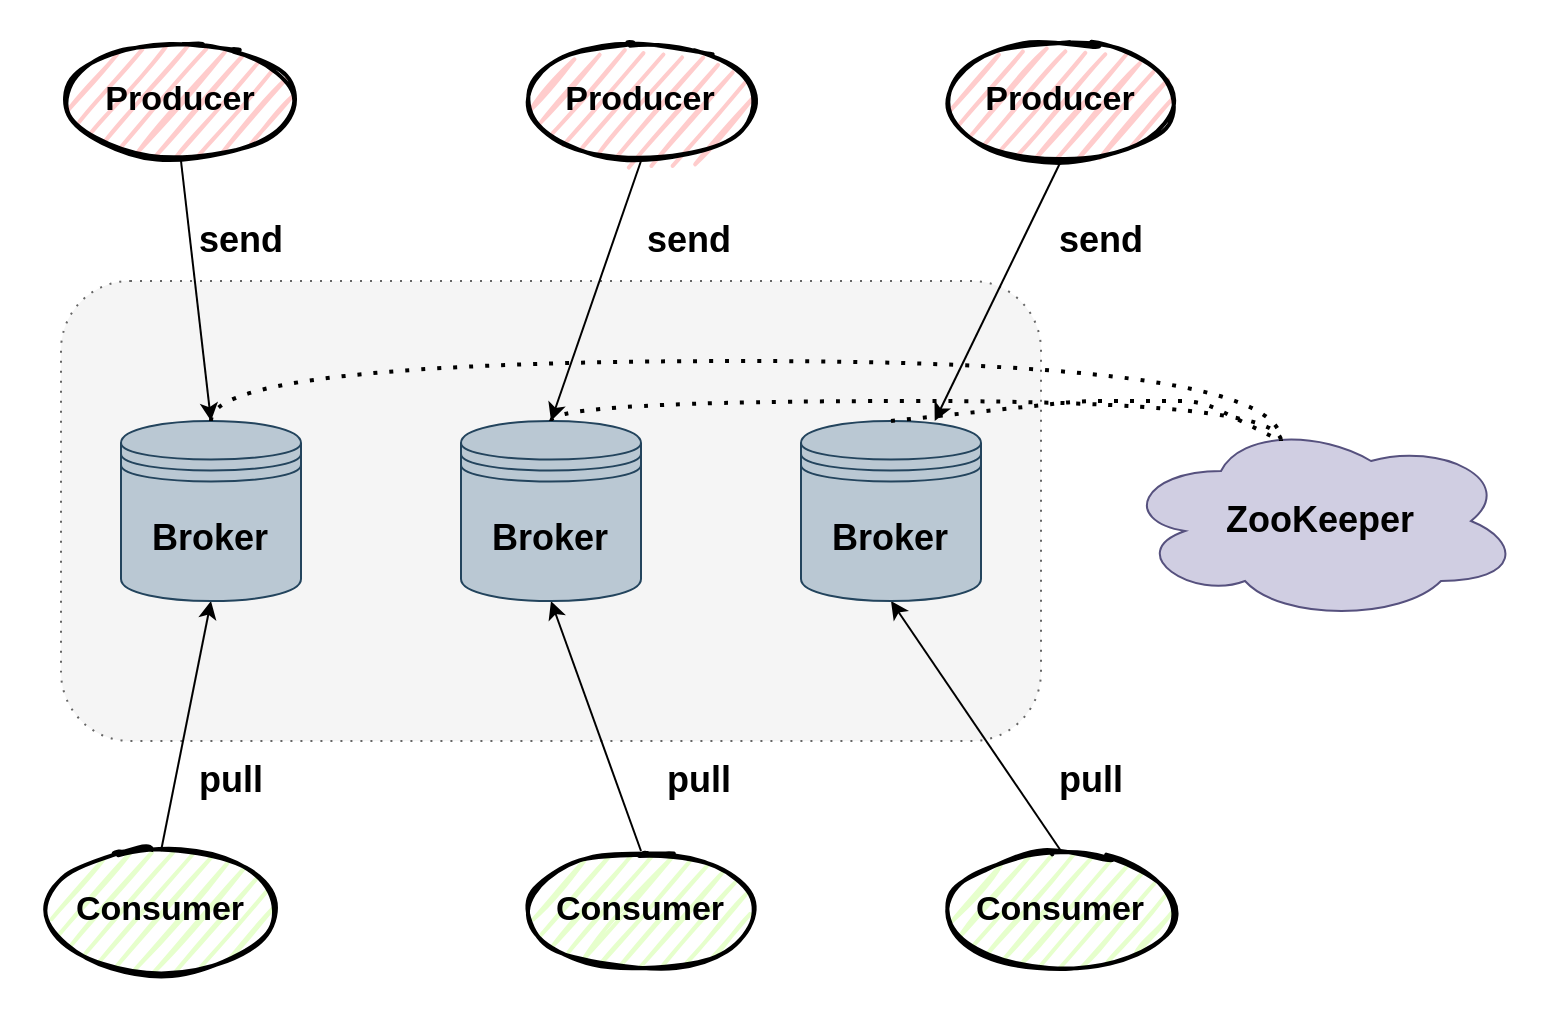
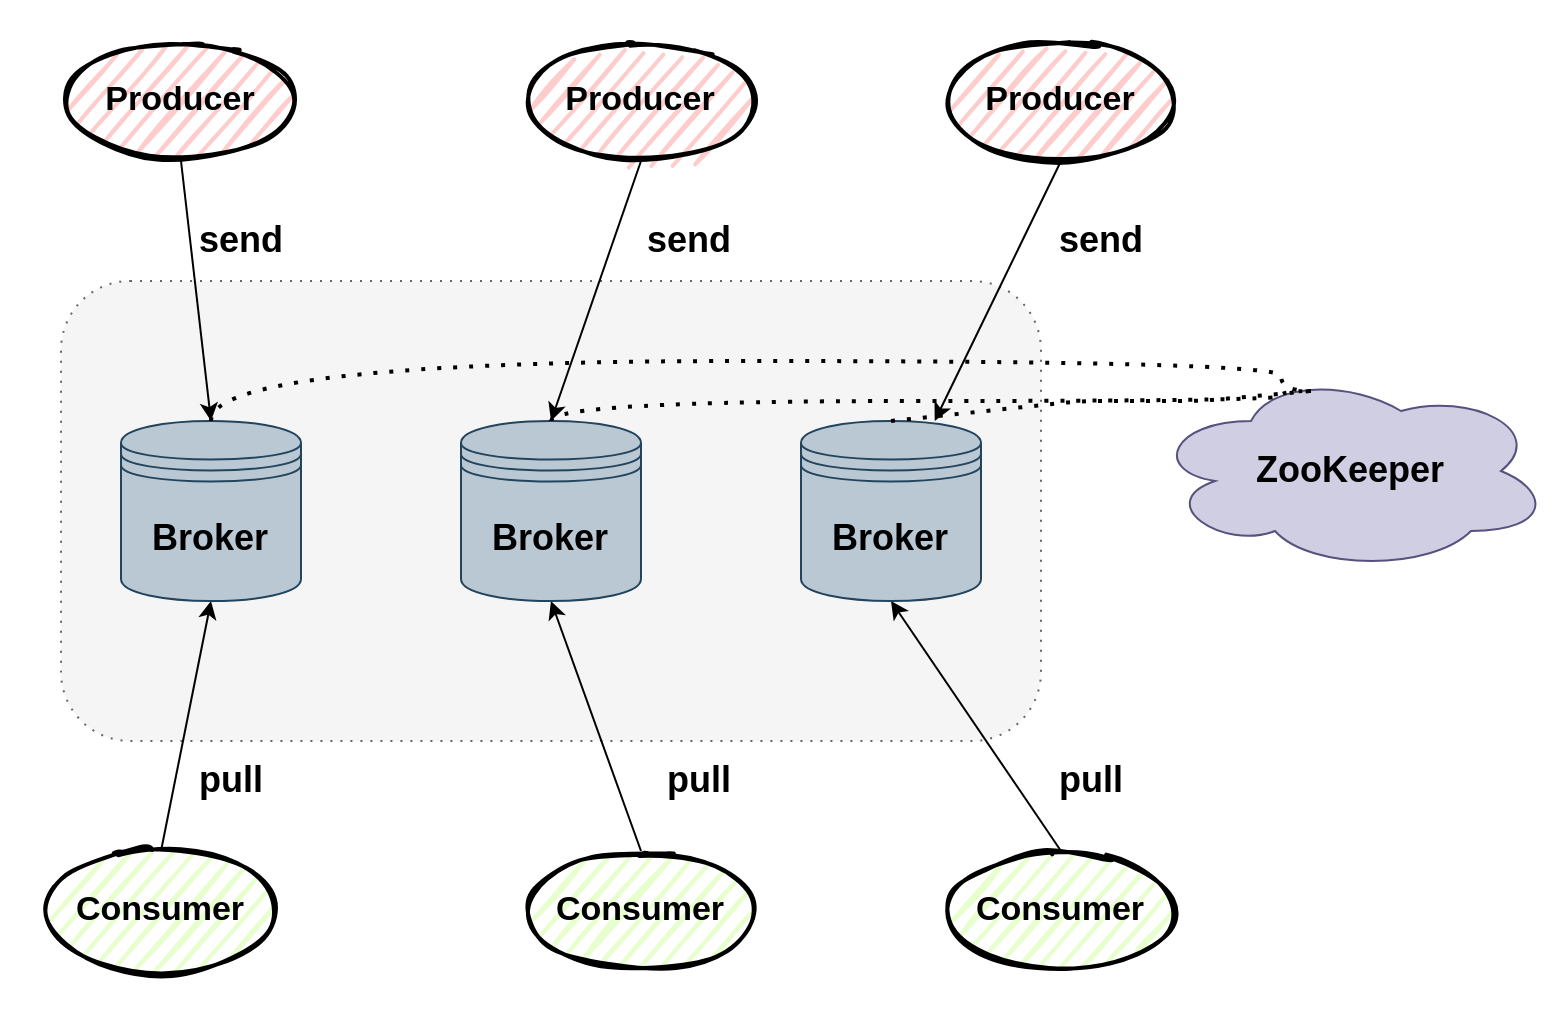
node "ZooKeeper": moved (1321, 521) -> (1351, 471)
